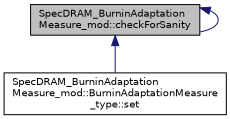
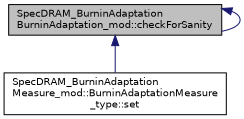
node "SpecDRAM_BurninAdaptation Measure_mod::checkForSanity": label "SpecDRAM_BurninAdaptation Measure_mod::checkForSanity" -> "SpecDRAM_BurninAdaptation BurninAdaptation_mod::checkForSanity"
